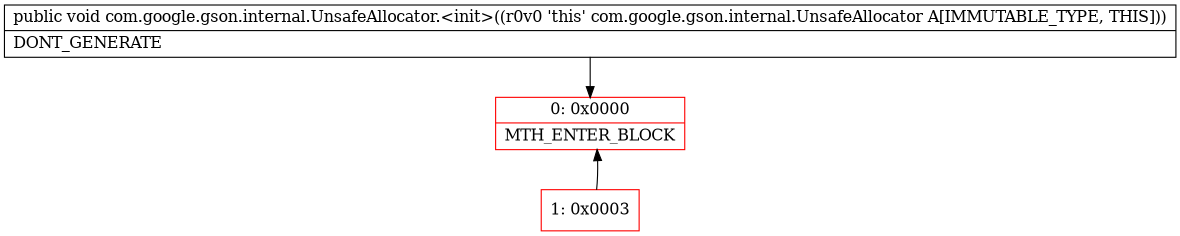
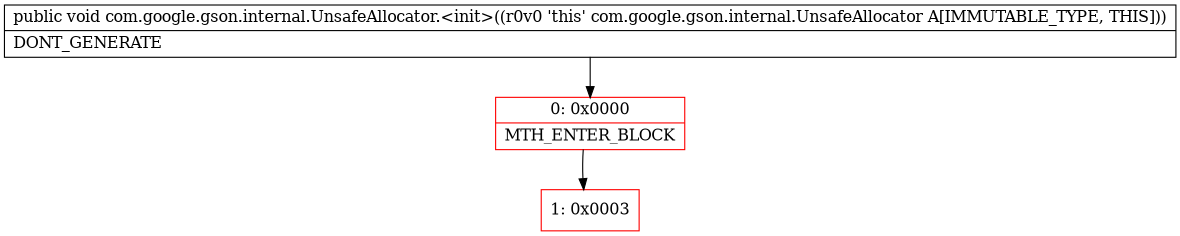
edge "1: 0x0003" -> "0: 0x0000": reversed
